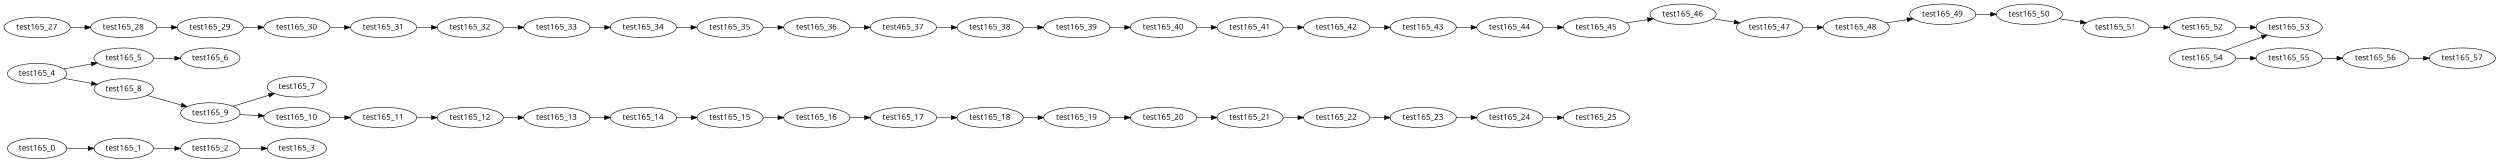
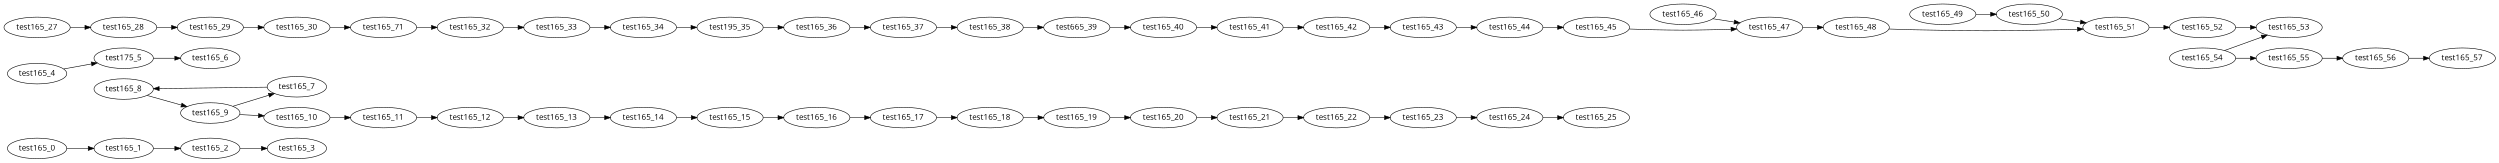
edge "test165_45" -> "test165_46": now "test165_45" -> "test165_47"
edge "test165_48" -> "test165_49": now "test165_48" -> "test165_51"
node "test165_31": label "test165_31" -> "test165_71"
node "test165_35": label "test165_35" -> "test195_35"
node "test465_37": label "test465_37" -> "test165_37"
node "test165_39": label "test165_39" -> "test665_39"
node "test165_5": label "test165_5" -> "test175_5"
edge "test165_4" -> "test165_8": now "test165_7" -> "test165_8"
